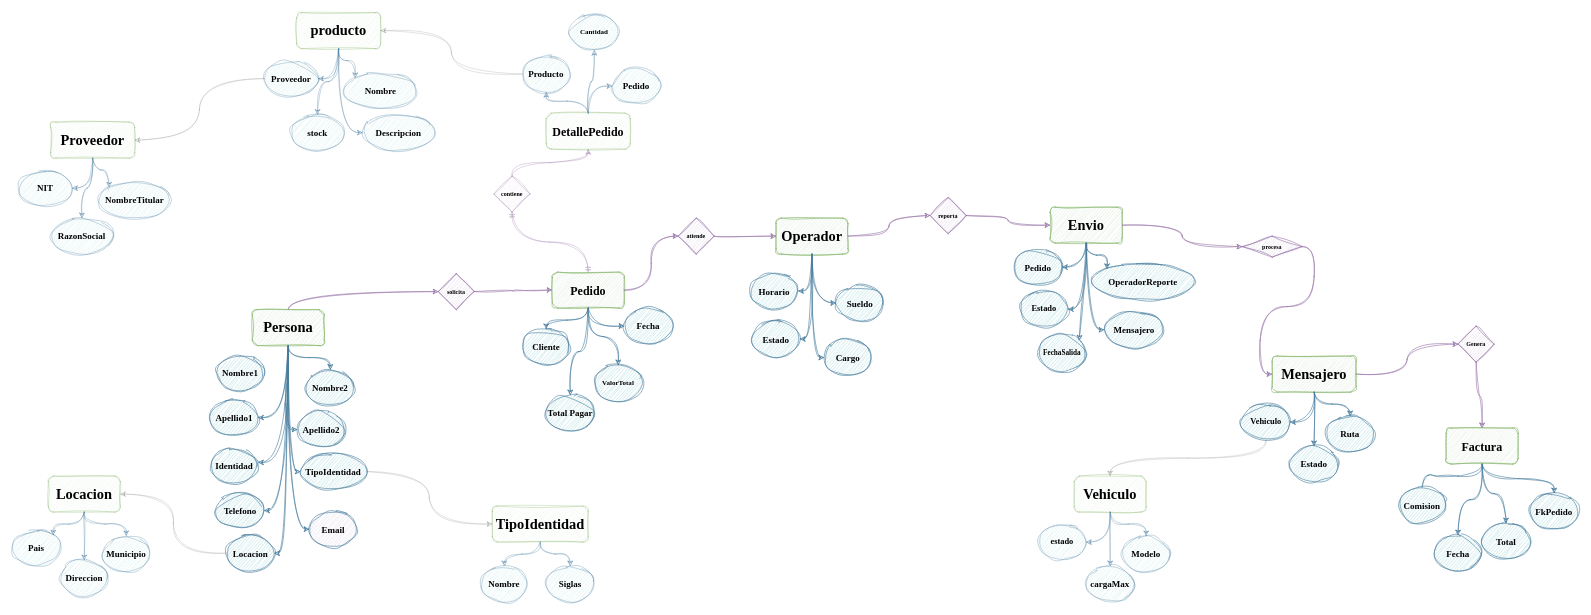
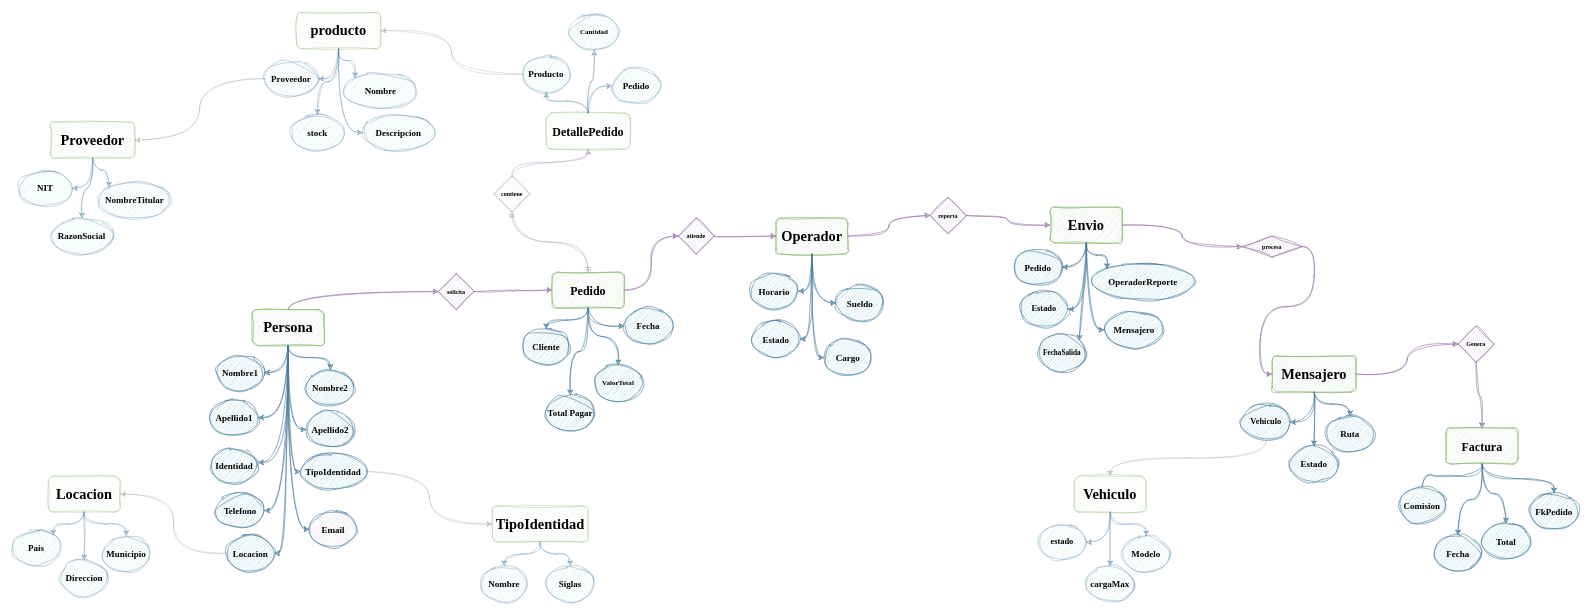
edge "Persona" -> "Nombre1": added
node "Apellido2": moved (321, 430) -> (330, 430)
